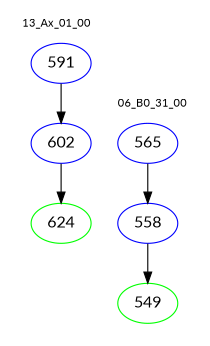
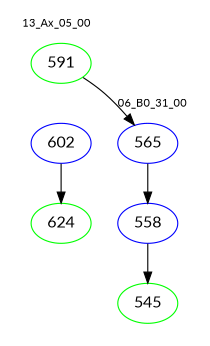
cluster "13_Ax_01_00": label "13_Ax_01_00" -> "13_Ax_05_00"
node "591": color blue -> green
edge "591" -> "602": now "591" -> "565"
node "549": label "549" -> "545"
